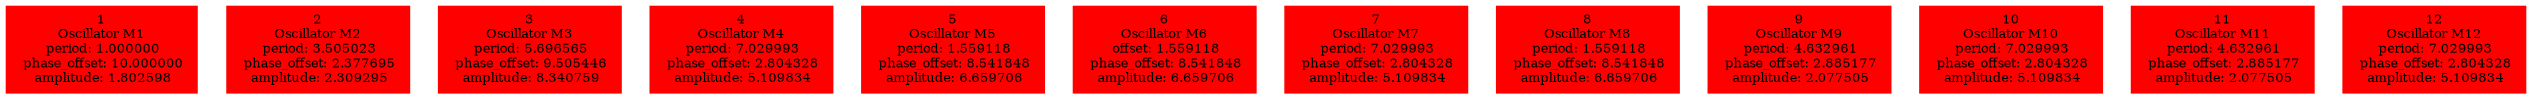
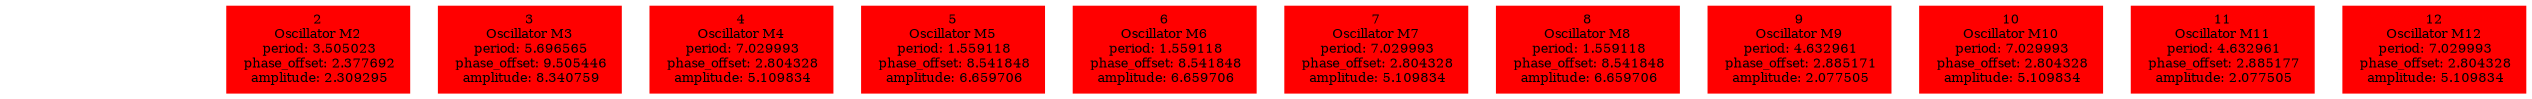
node "6": text "offset: 1.559118" -> "period: 1.559118"
node "1": removed
node "2": text "phase_offset: 2.377695" -> "phase_offset: 2.377692"
node "9": text "phase_offset: 2.885177" -> "phase_offset: 2.885171"
